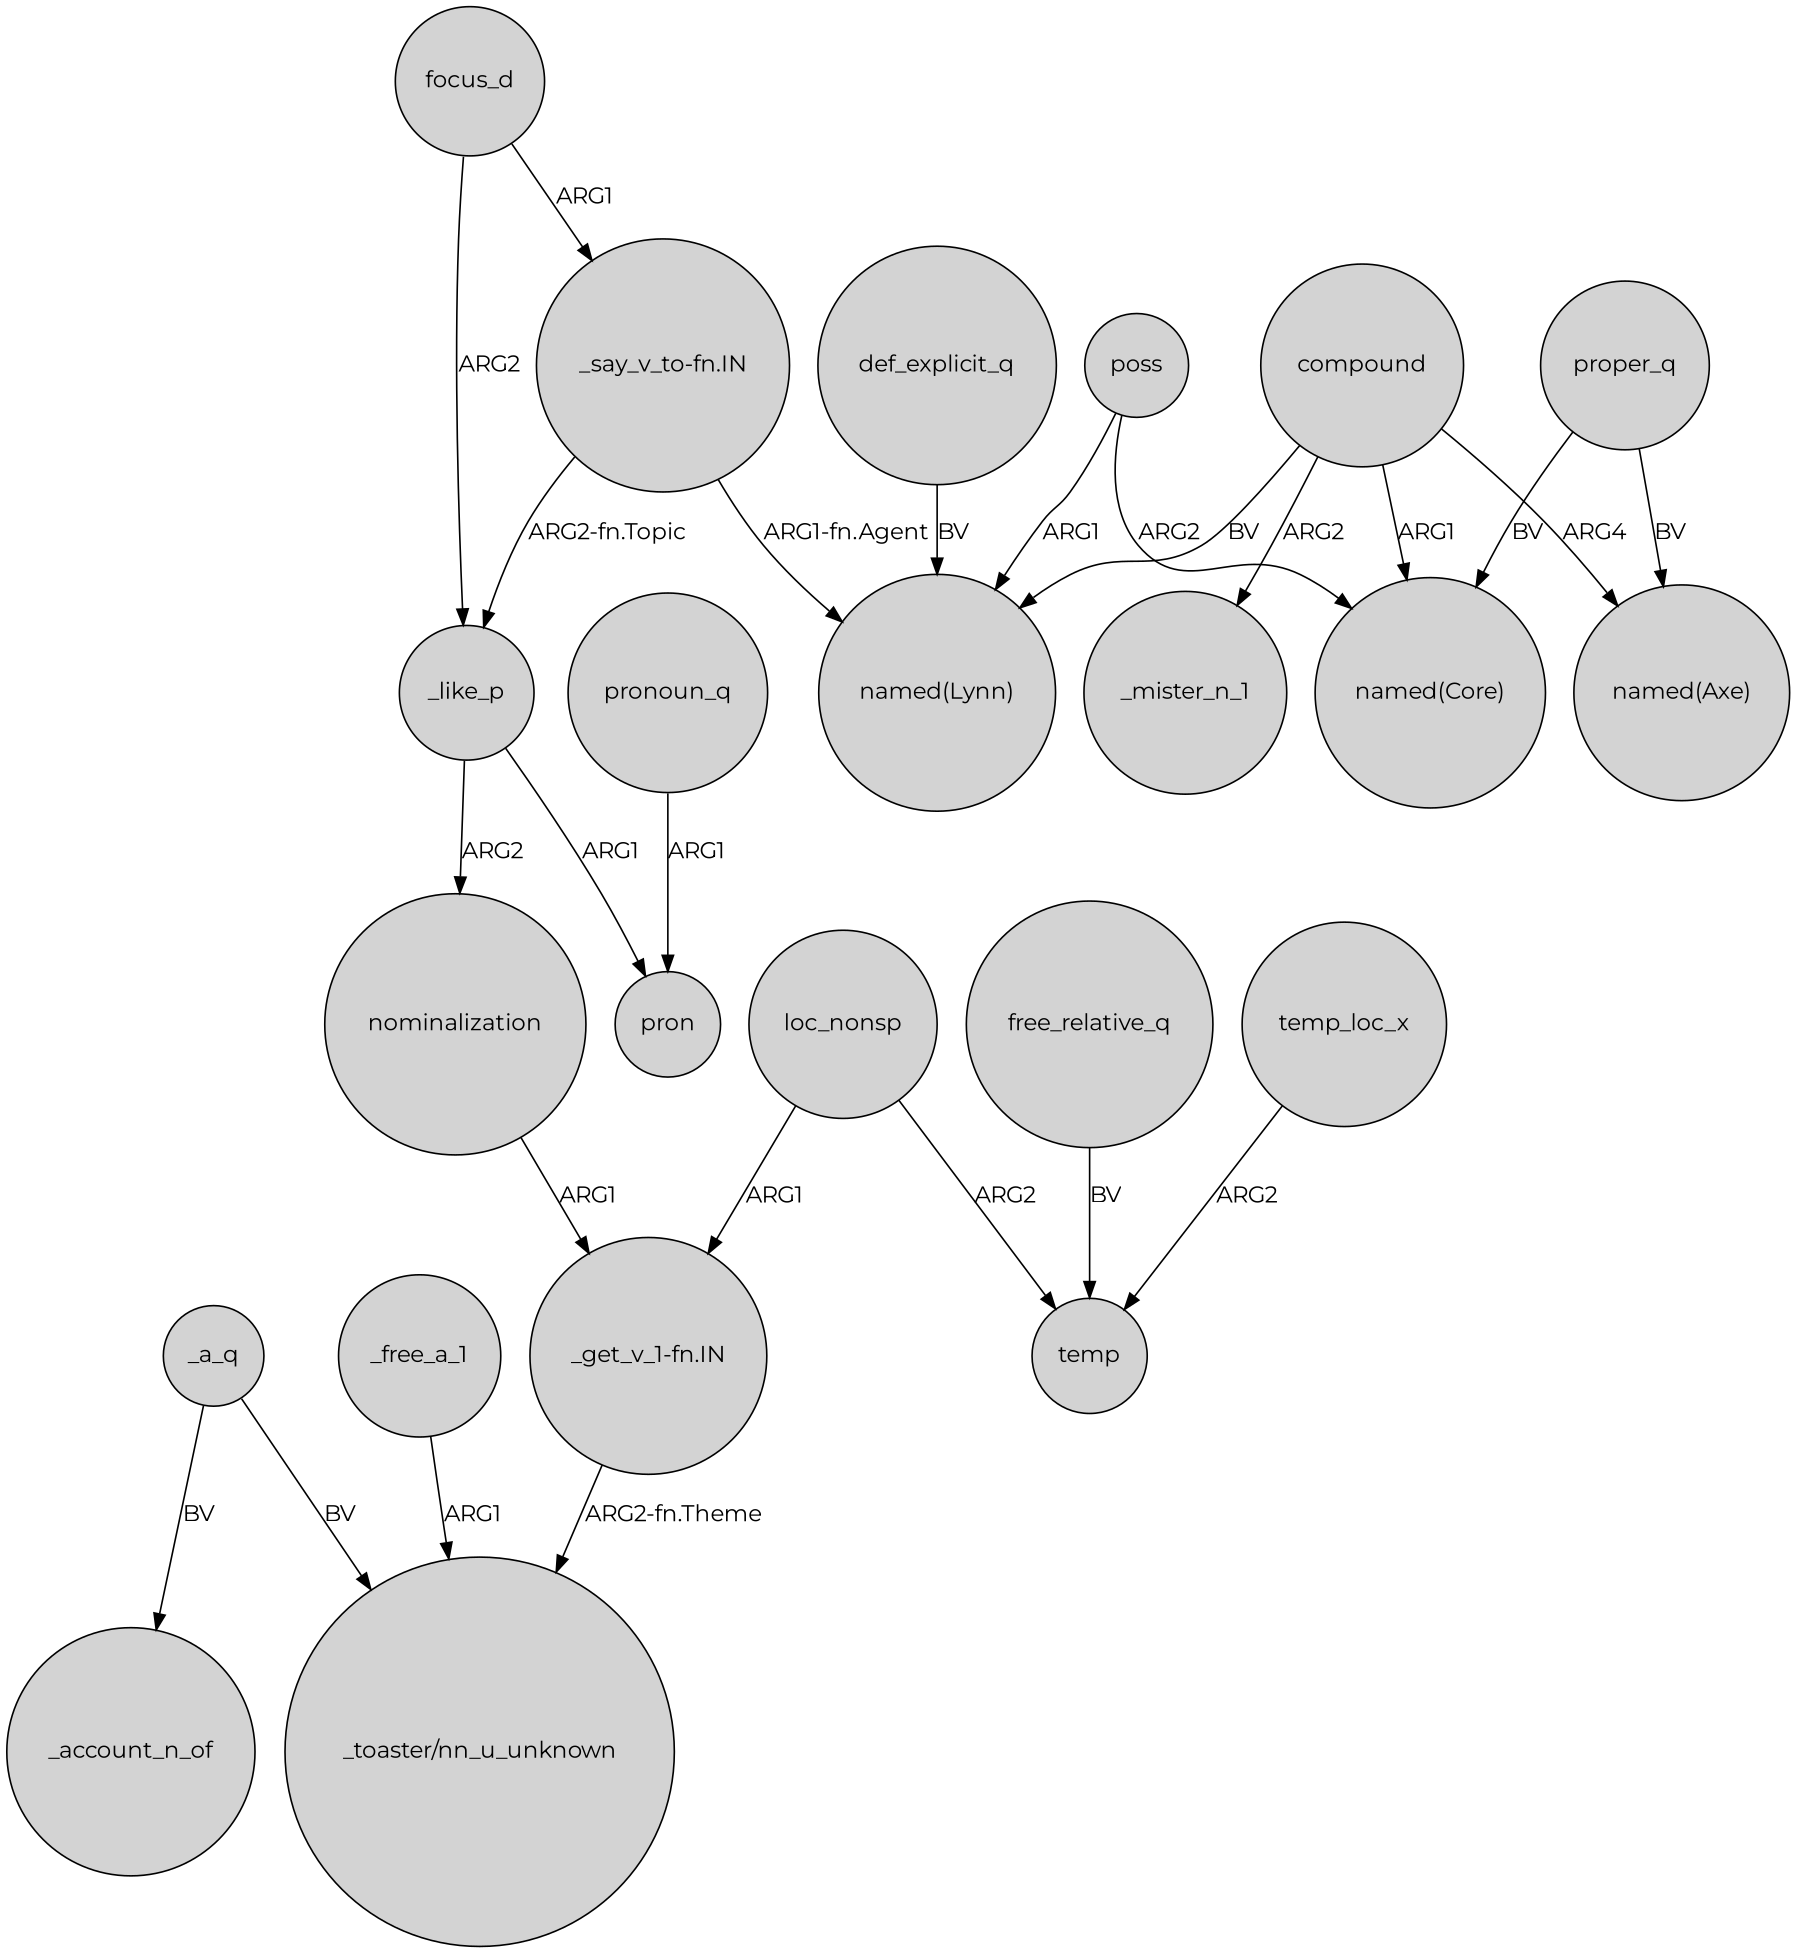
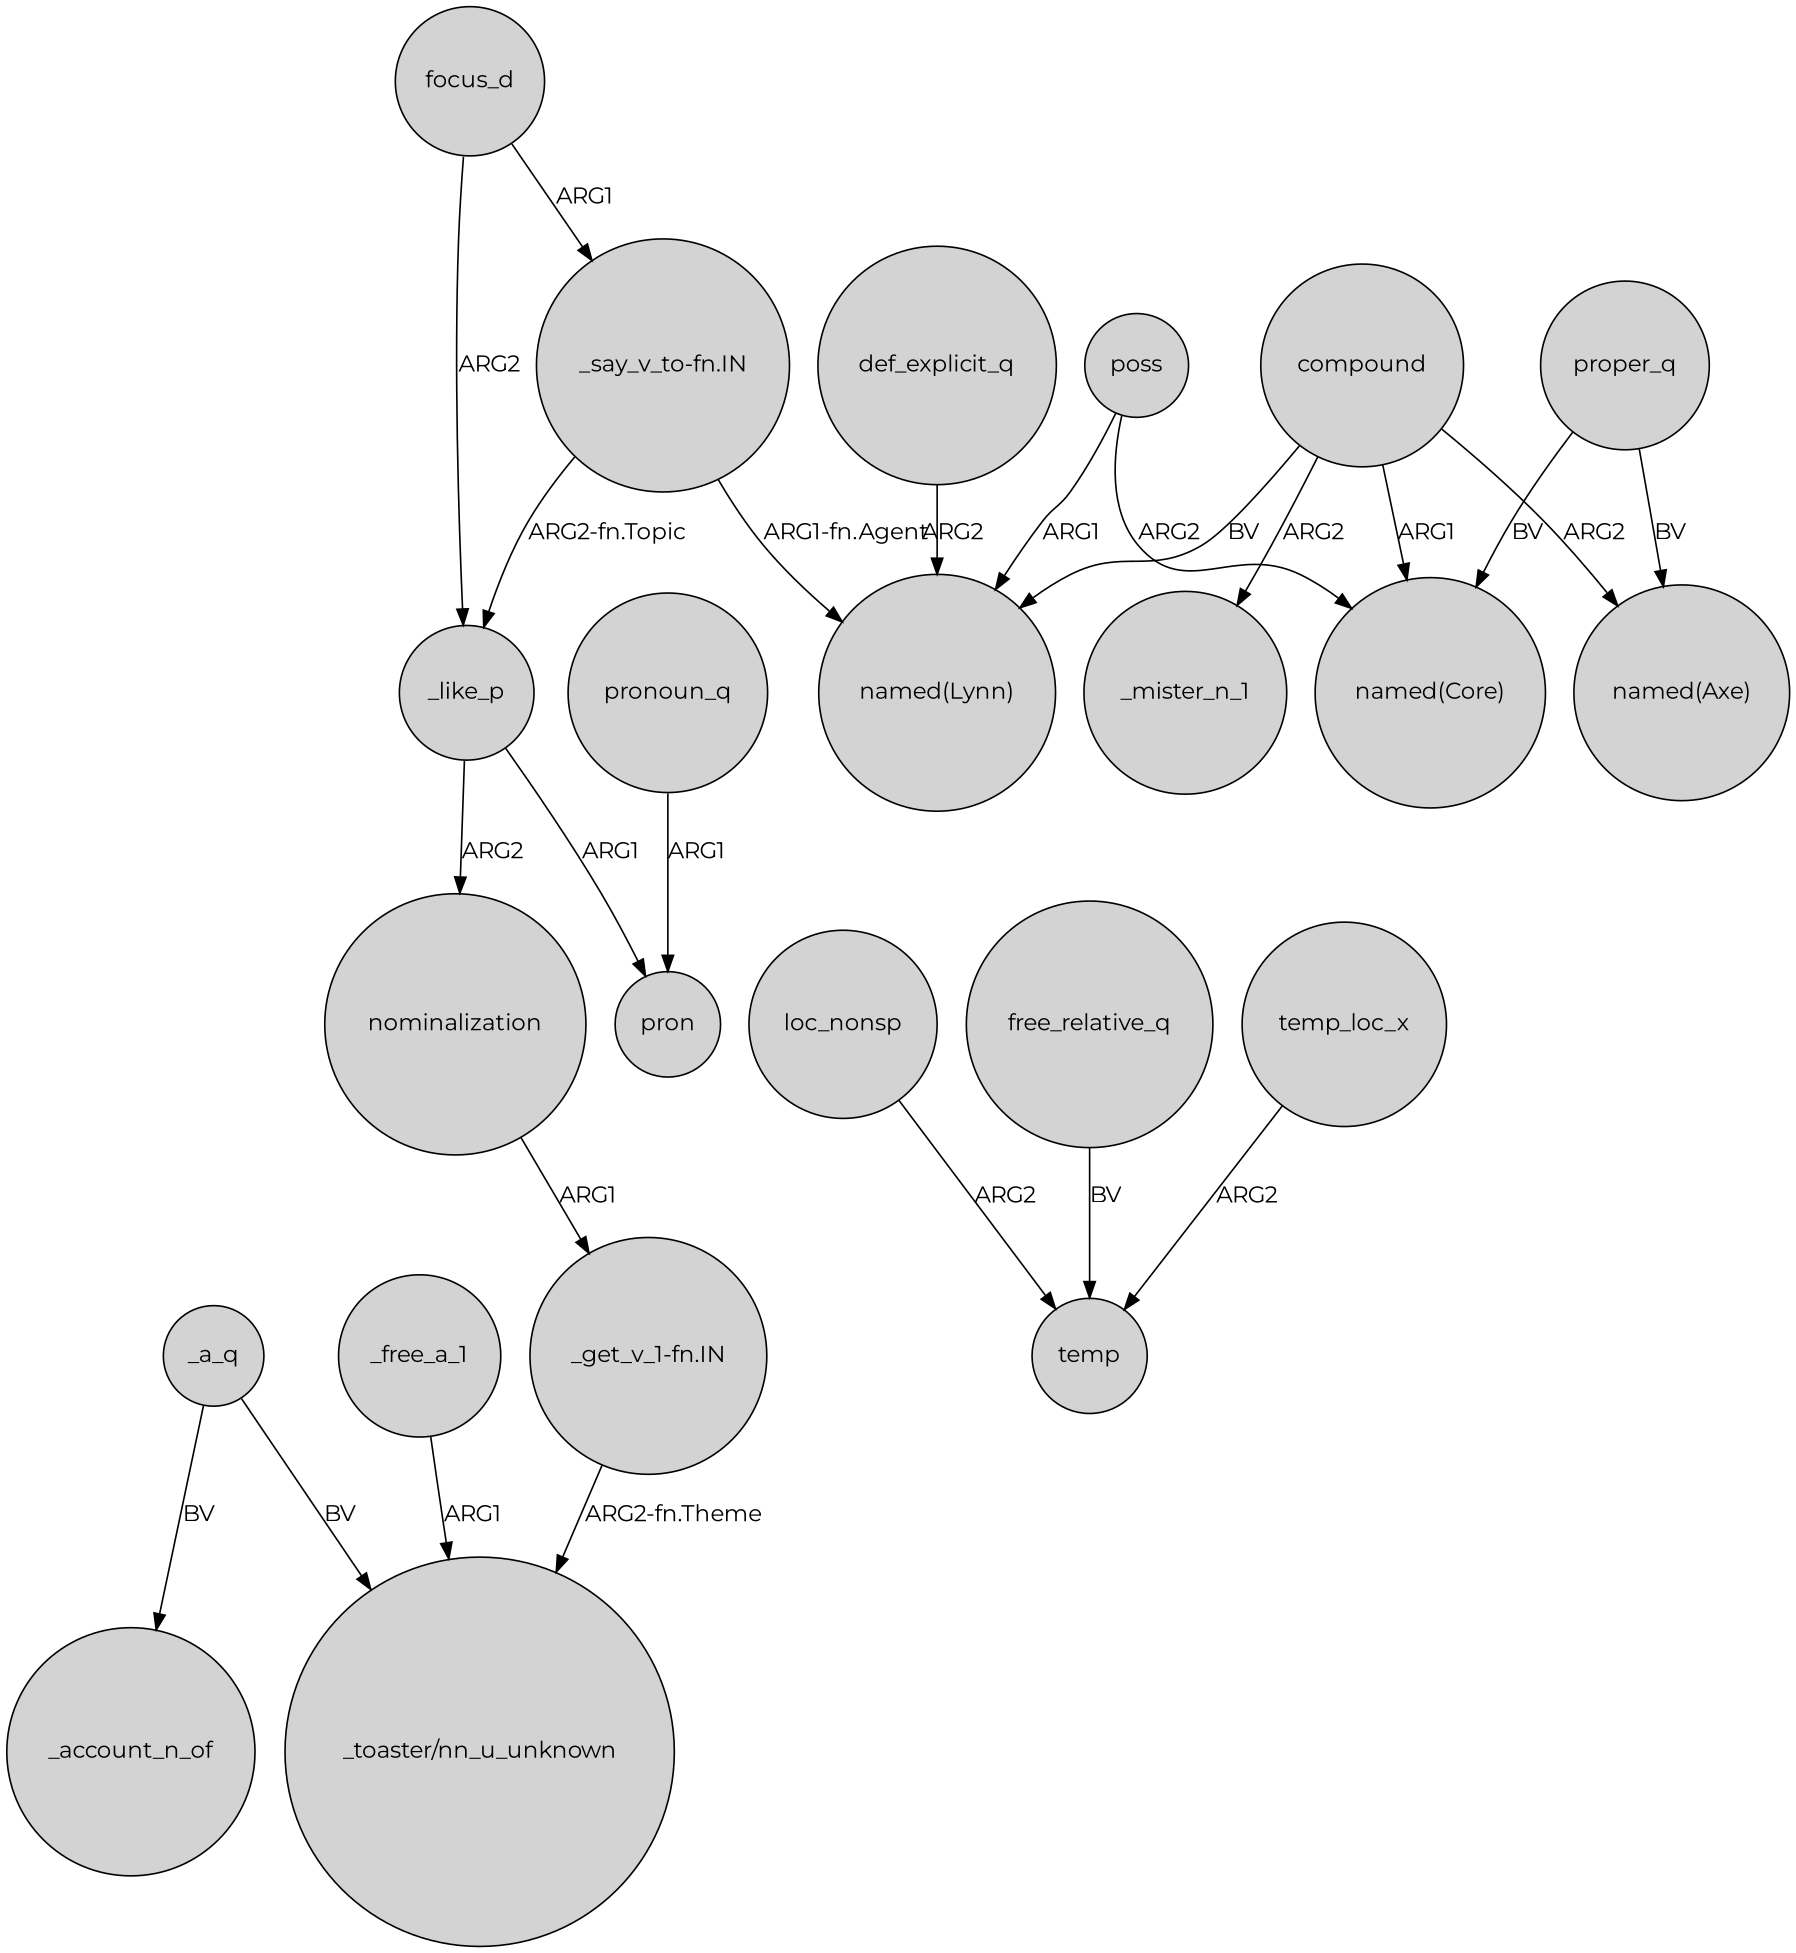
edge "def_explicit_q" -> "named(Lynn)": label "BV" -> "ARG2"
edge "compound" -> "named(Axe)": label "ARG4" -> "ARG2"
edge "loc_nonsp" -> "_get_v_1-fn.IN": removed, label "ARG1"
